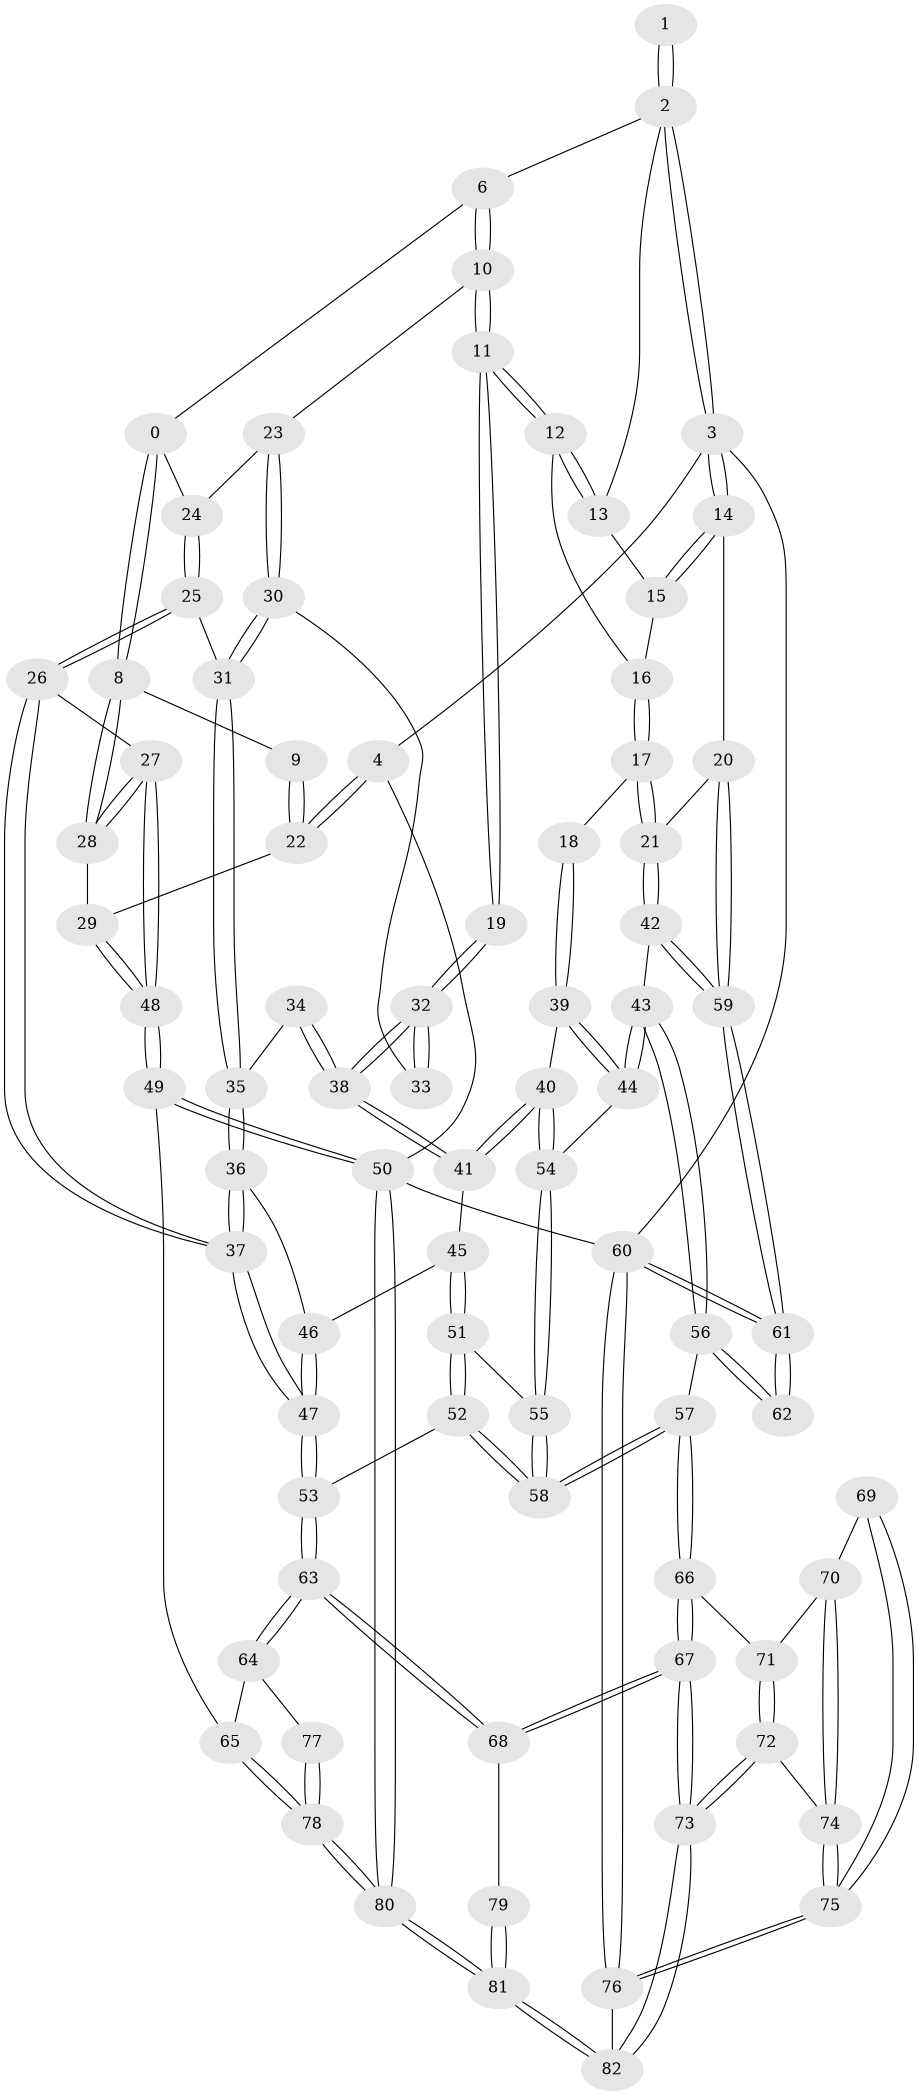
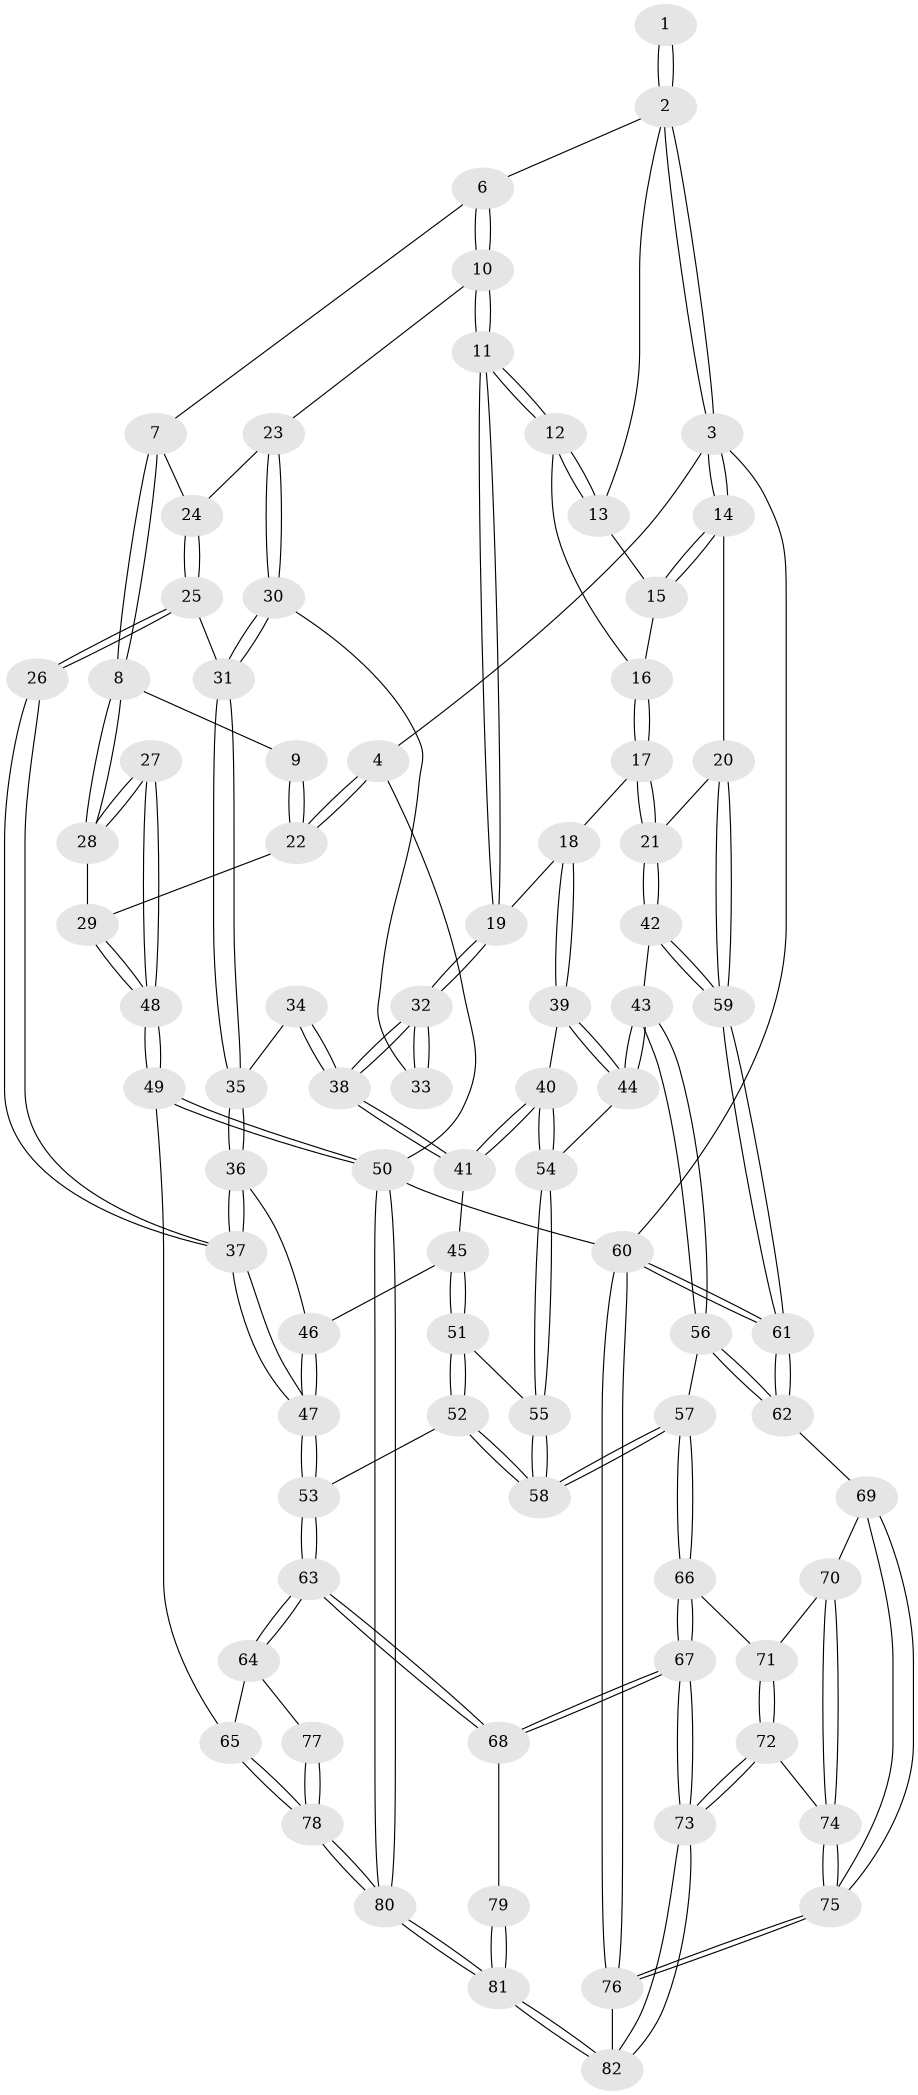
node "0": label "0" -> "7"
edge "26" -- "27": removed
edge "18" -- "19": added
edge "62" -- "69": added
